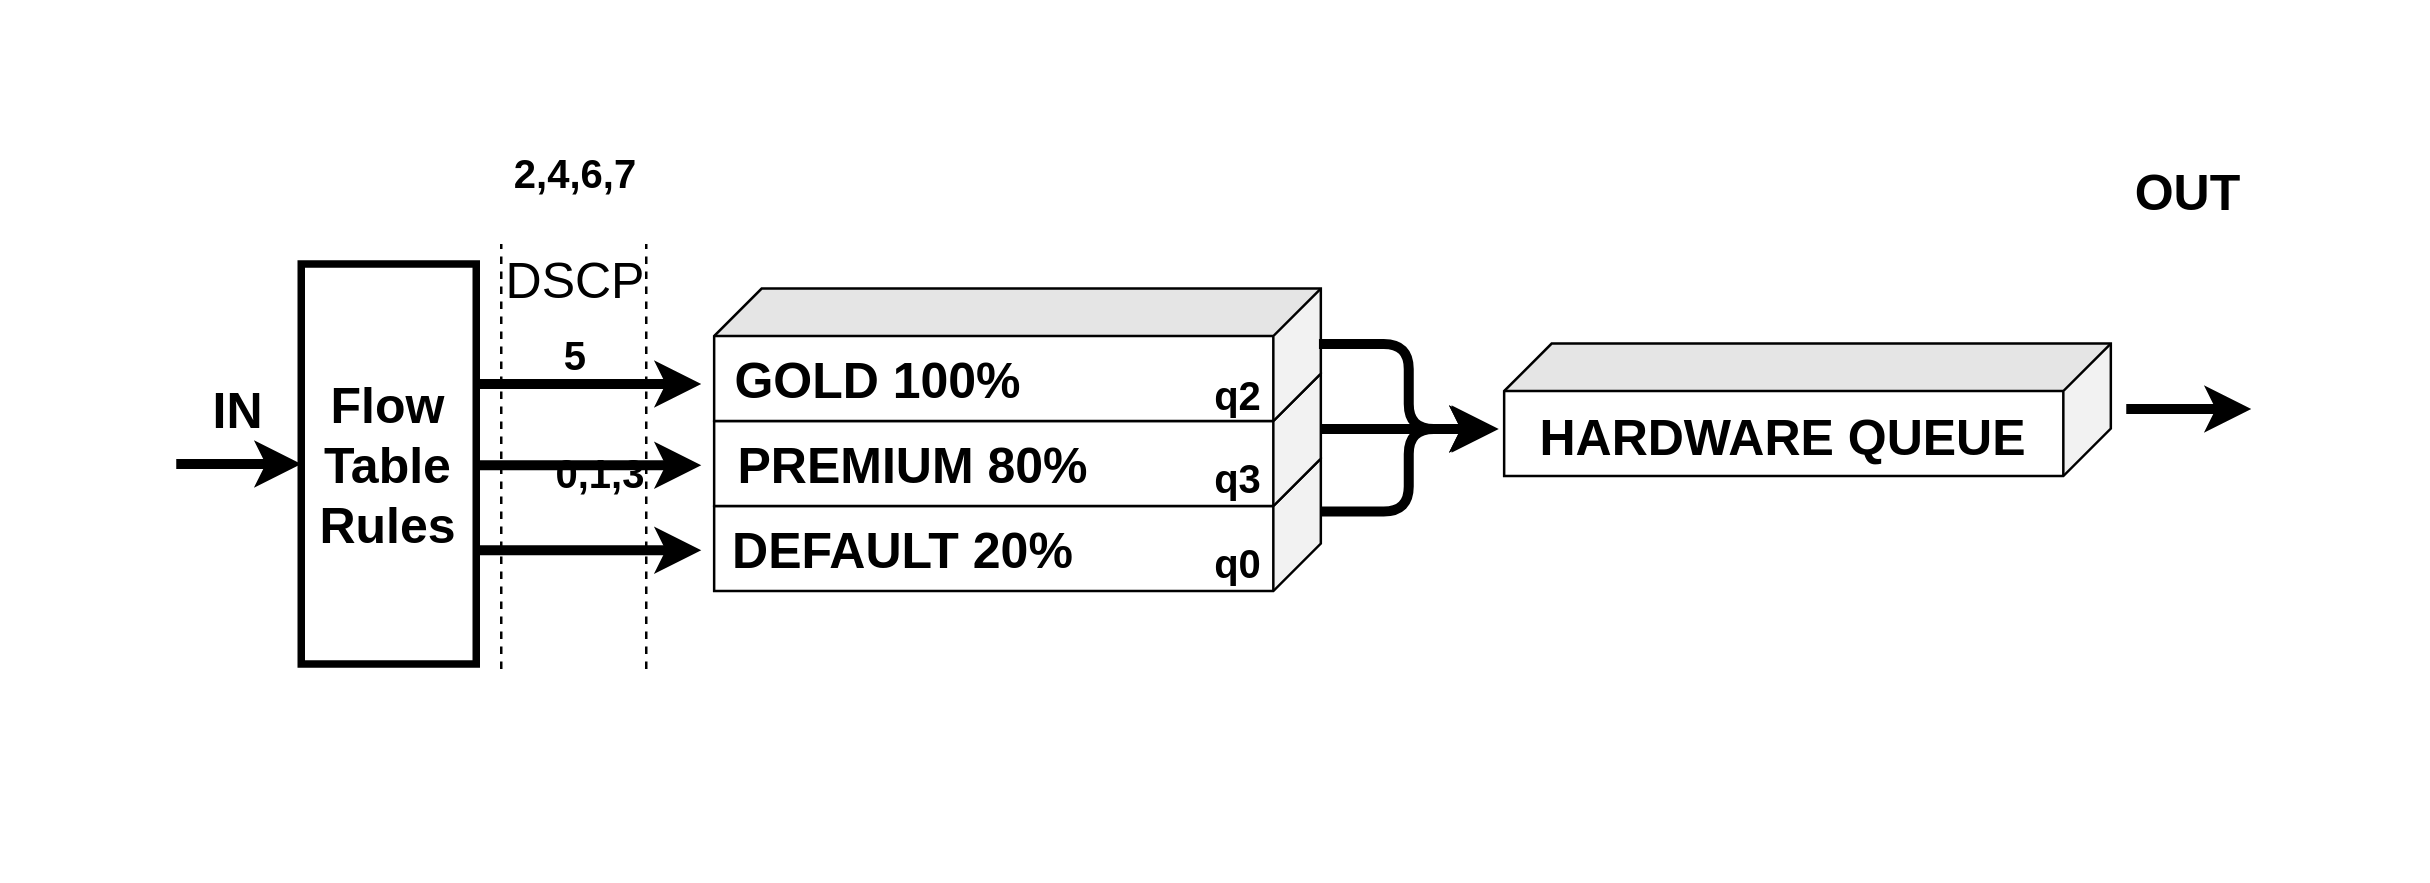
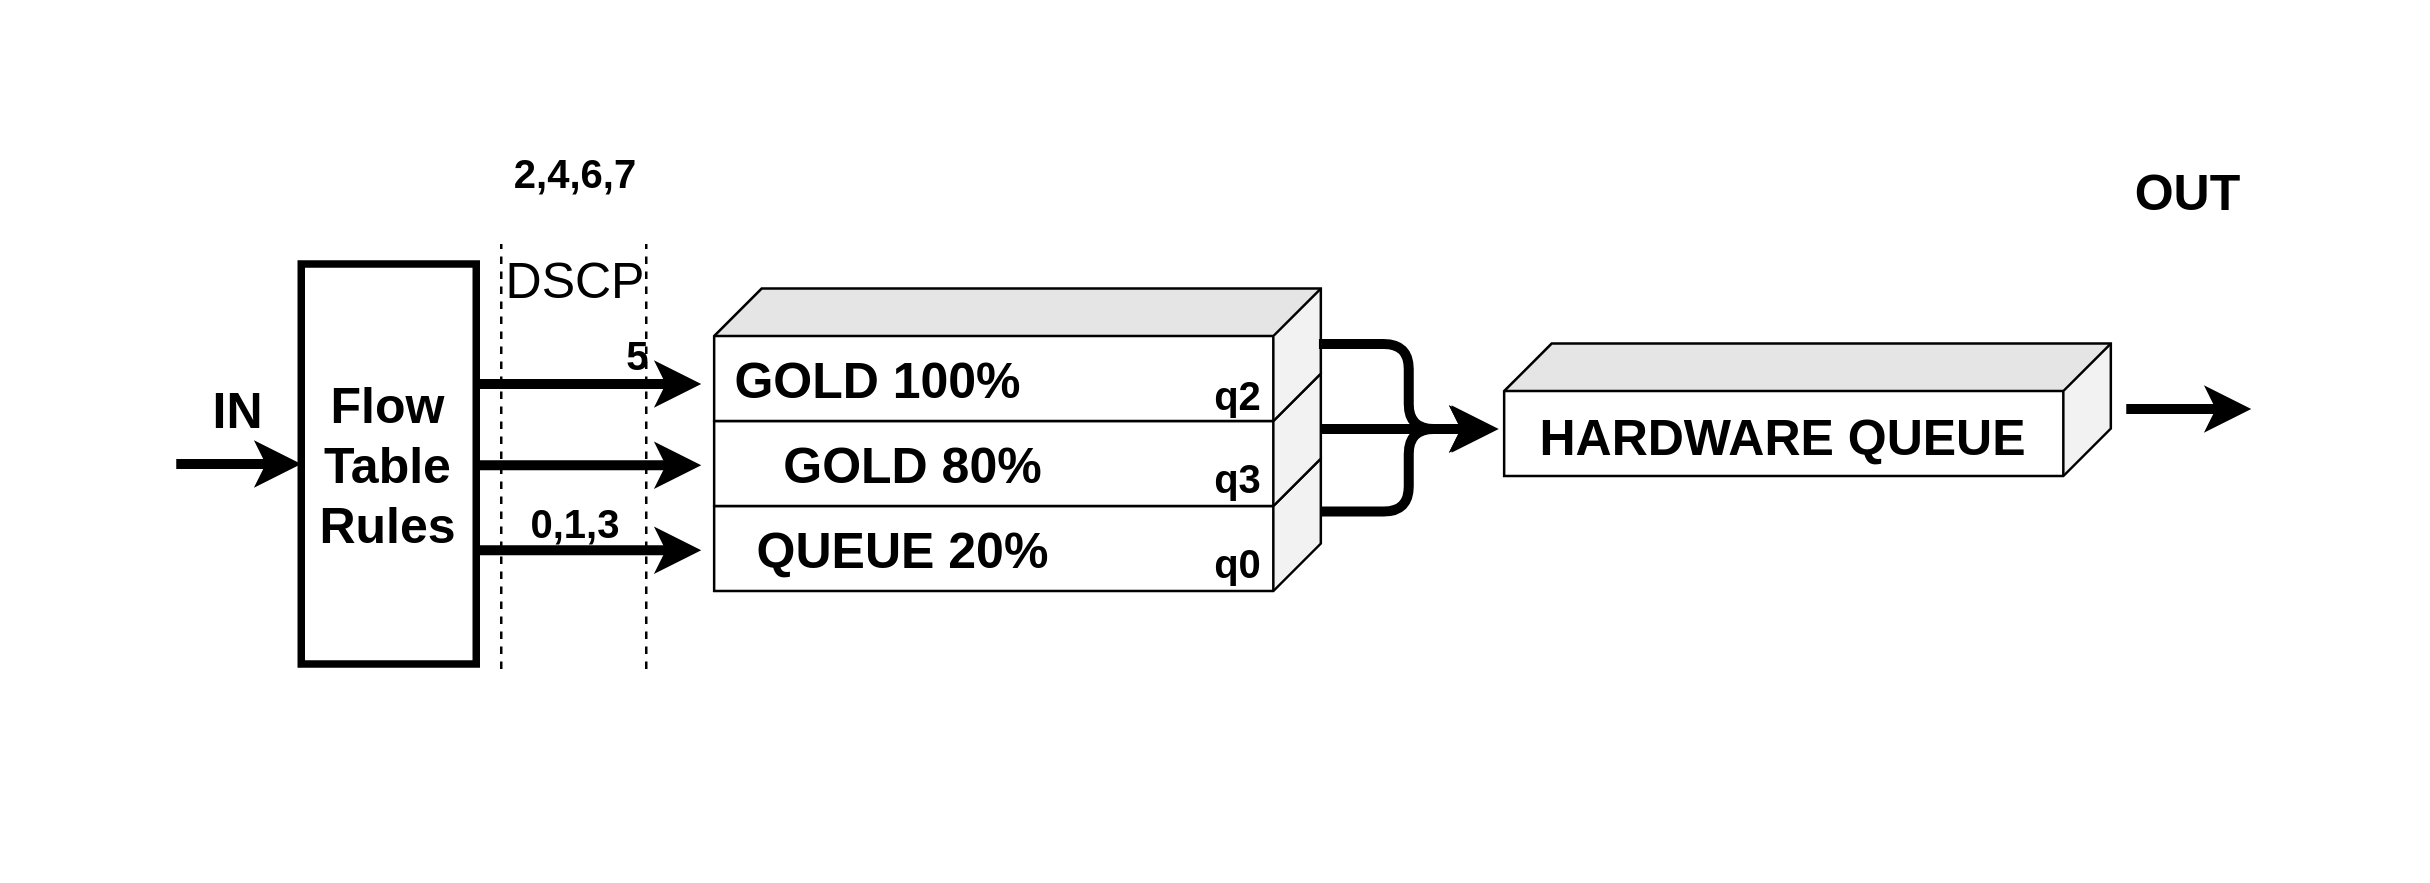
node "5": moved (576, 356) -> (639, 356)
node "PREMIUM 80%": label "PREMIUM 80%" -> "GOLD 80%"
node "0,1,3": moved (601, 474) -> (576, 524)
node "DEFAULT 20%": label "DEFAULT 20%" -> "QUEUE 20%"
